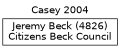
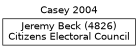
node "Jeremy Beck (4826) Citizens Beck Council": label "Jeremy Beck (4826) Citizens Beck Council" -> "Jeremy Beck (4826) Citizens Electoral Council"
